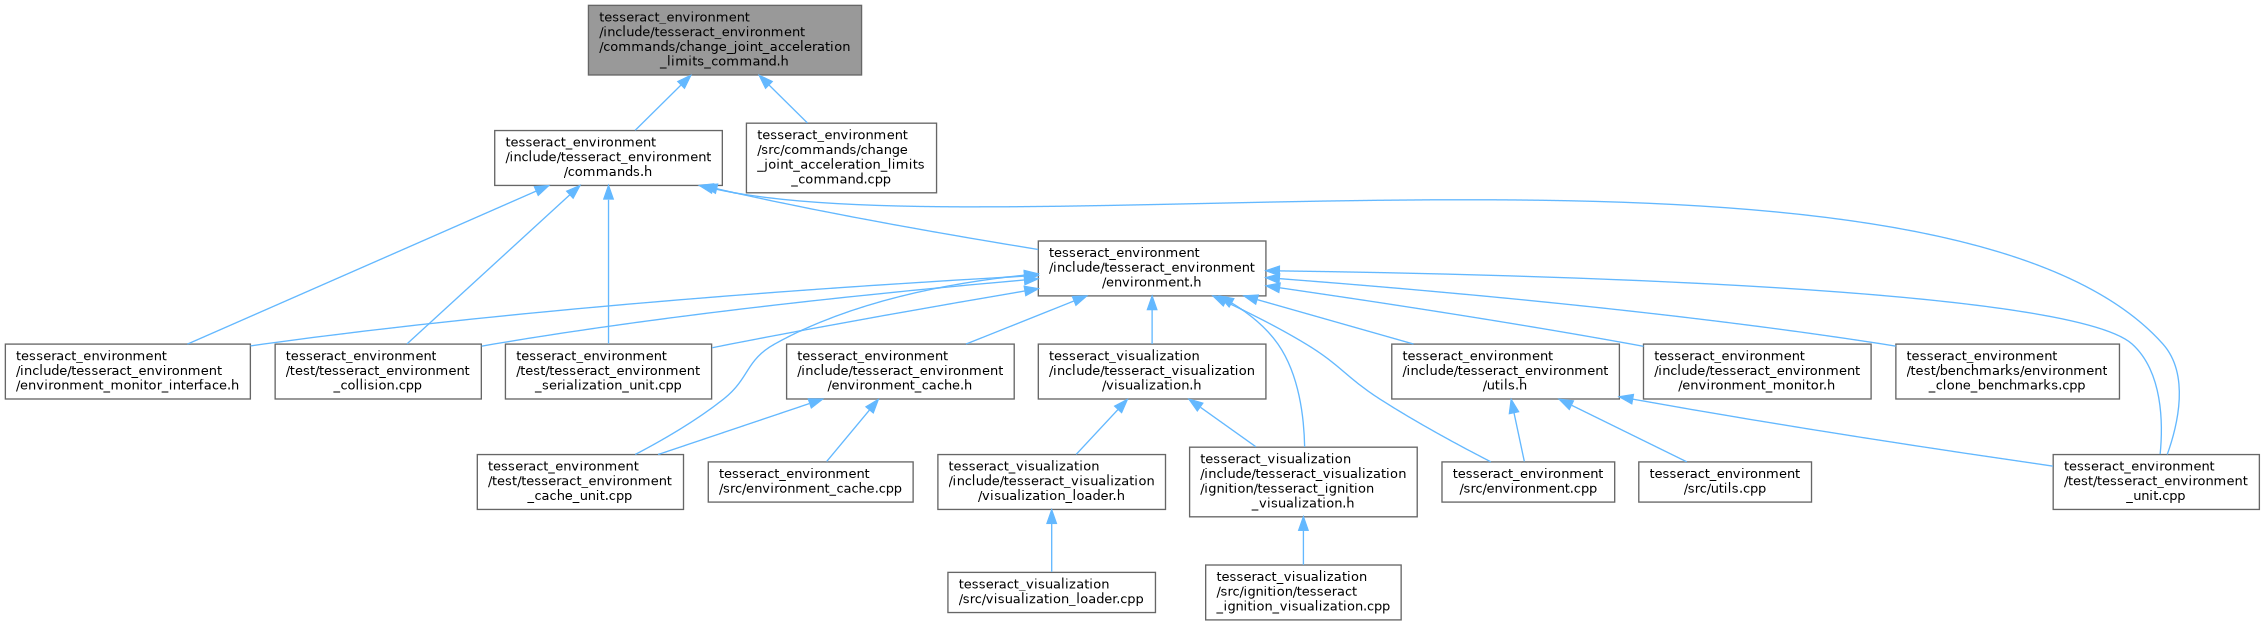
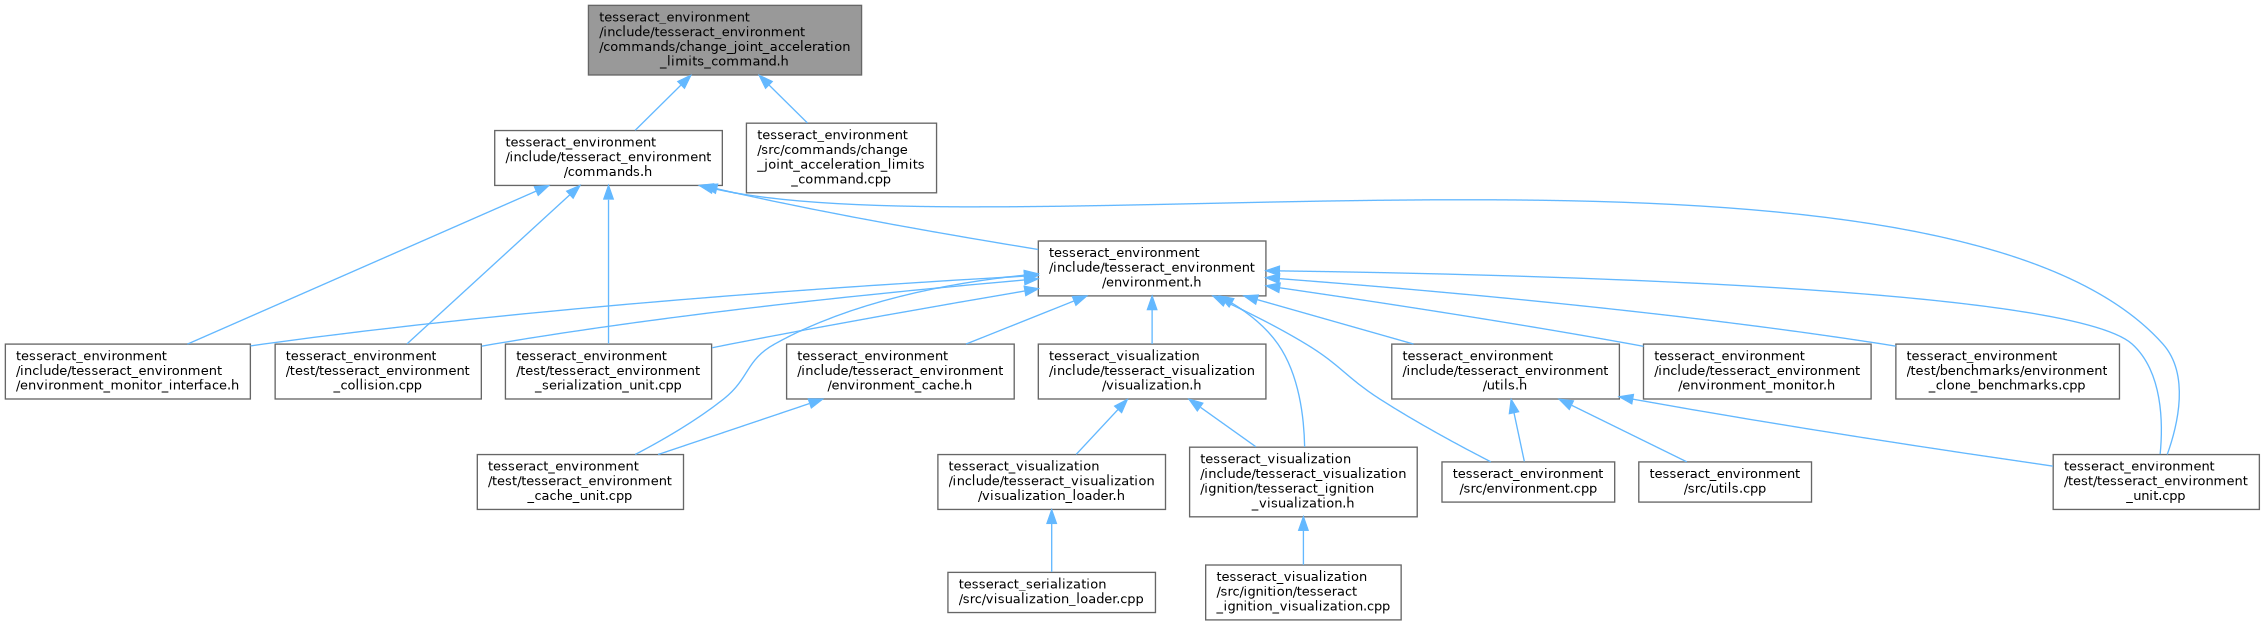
node "tesseract_environment /src/environment_cache.cpp": removed
node "tesseract_visualization /src/visualization_loader.cpp": label "tesseract_visualization /src/visualization_loader.cpp" -> "tesseract_serialization /src/visualization_loader.cpp"
